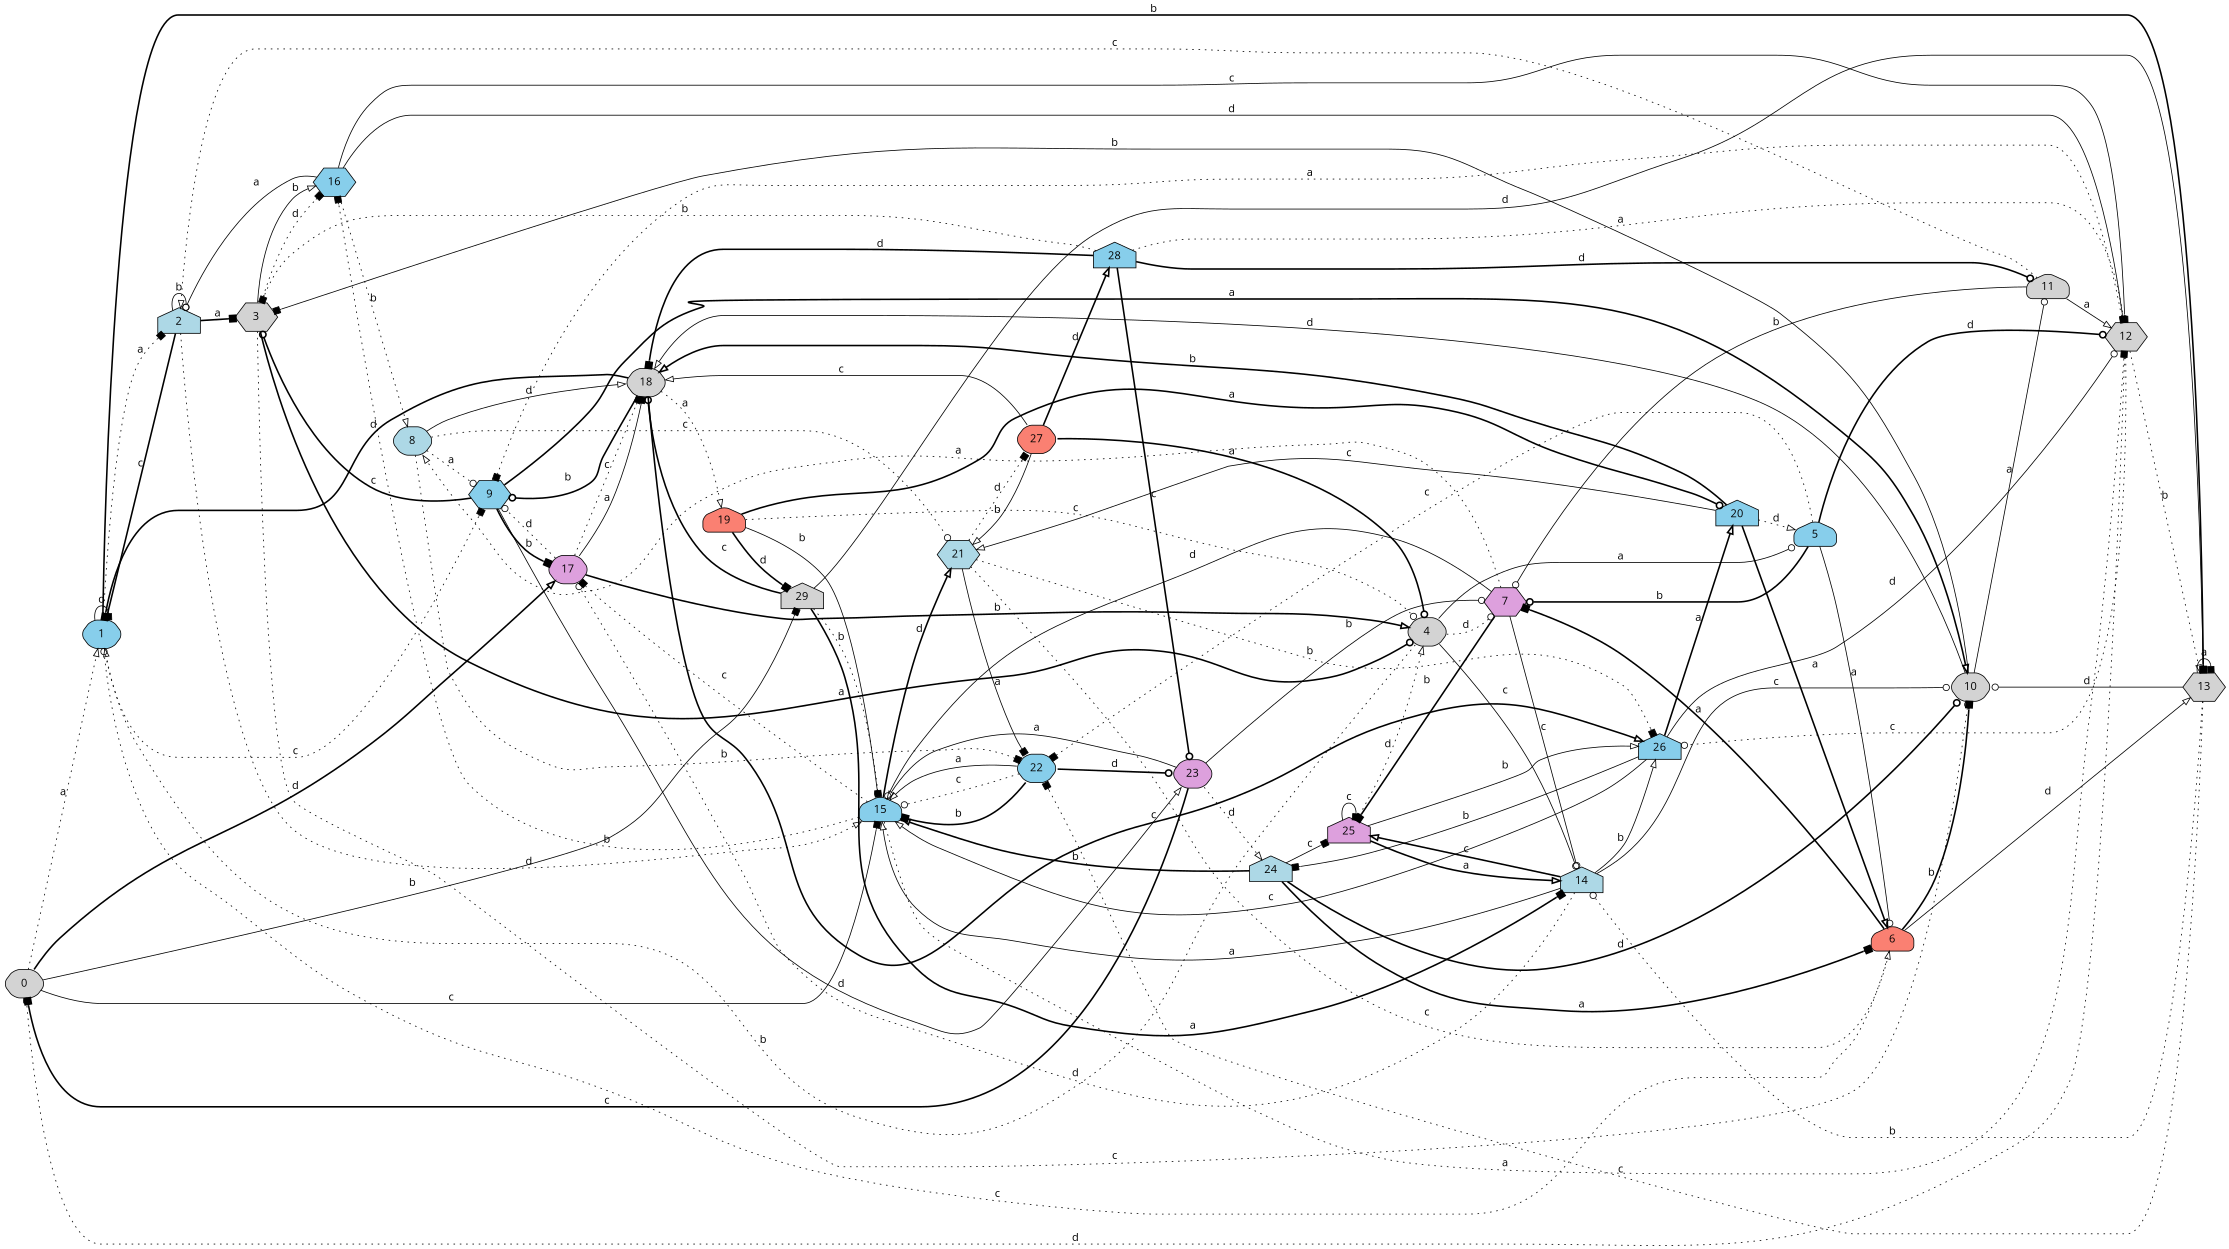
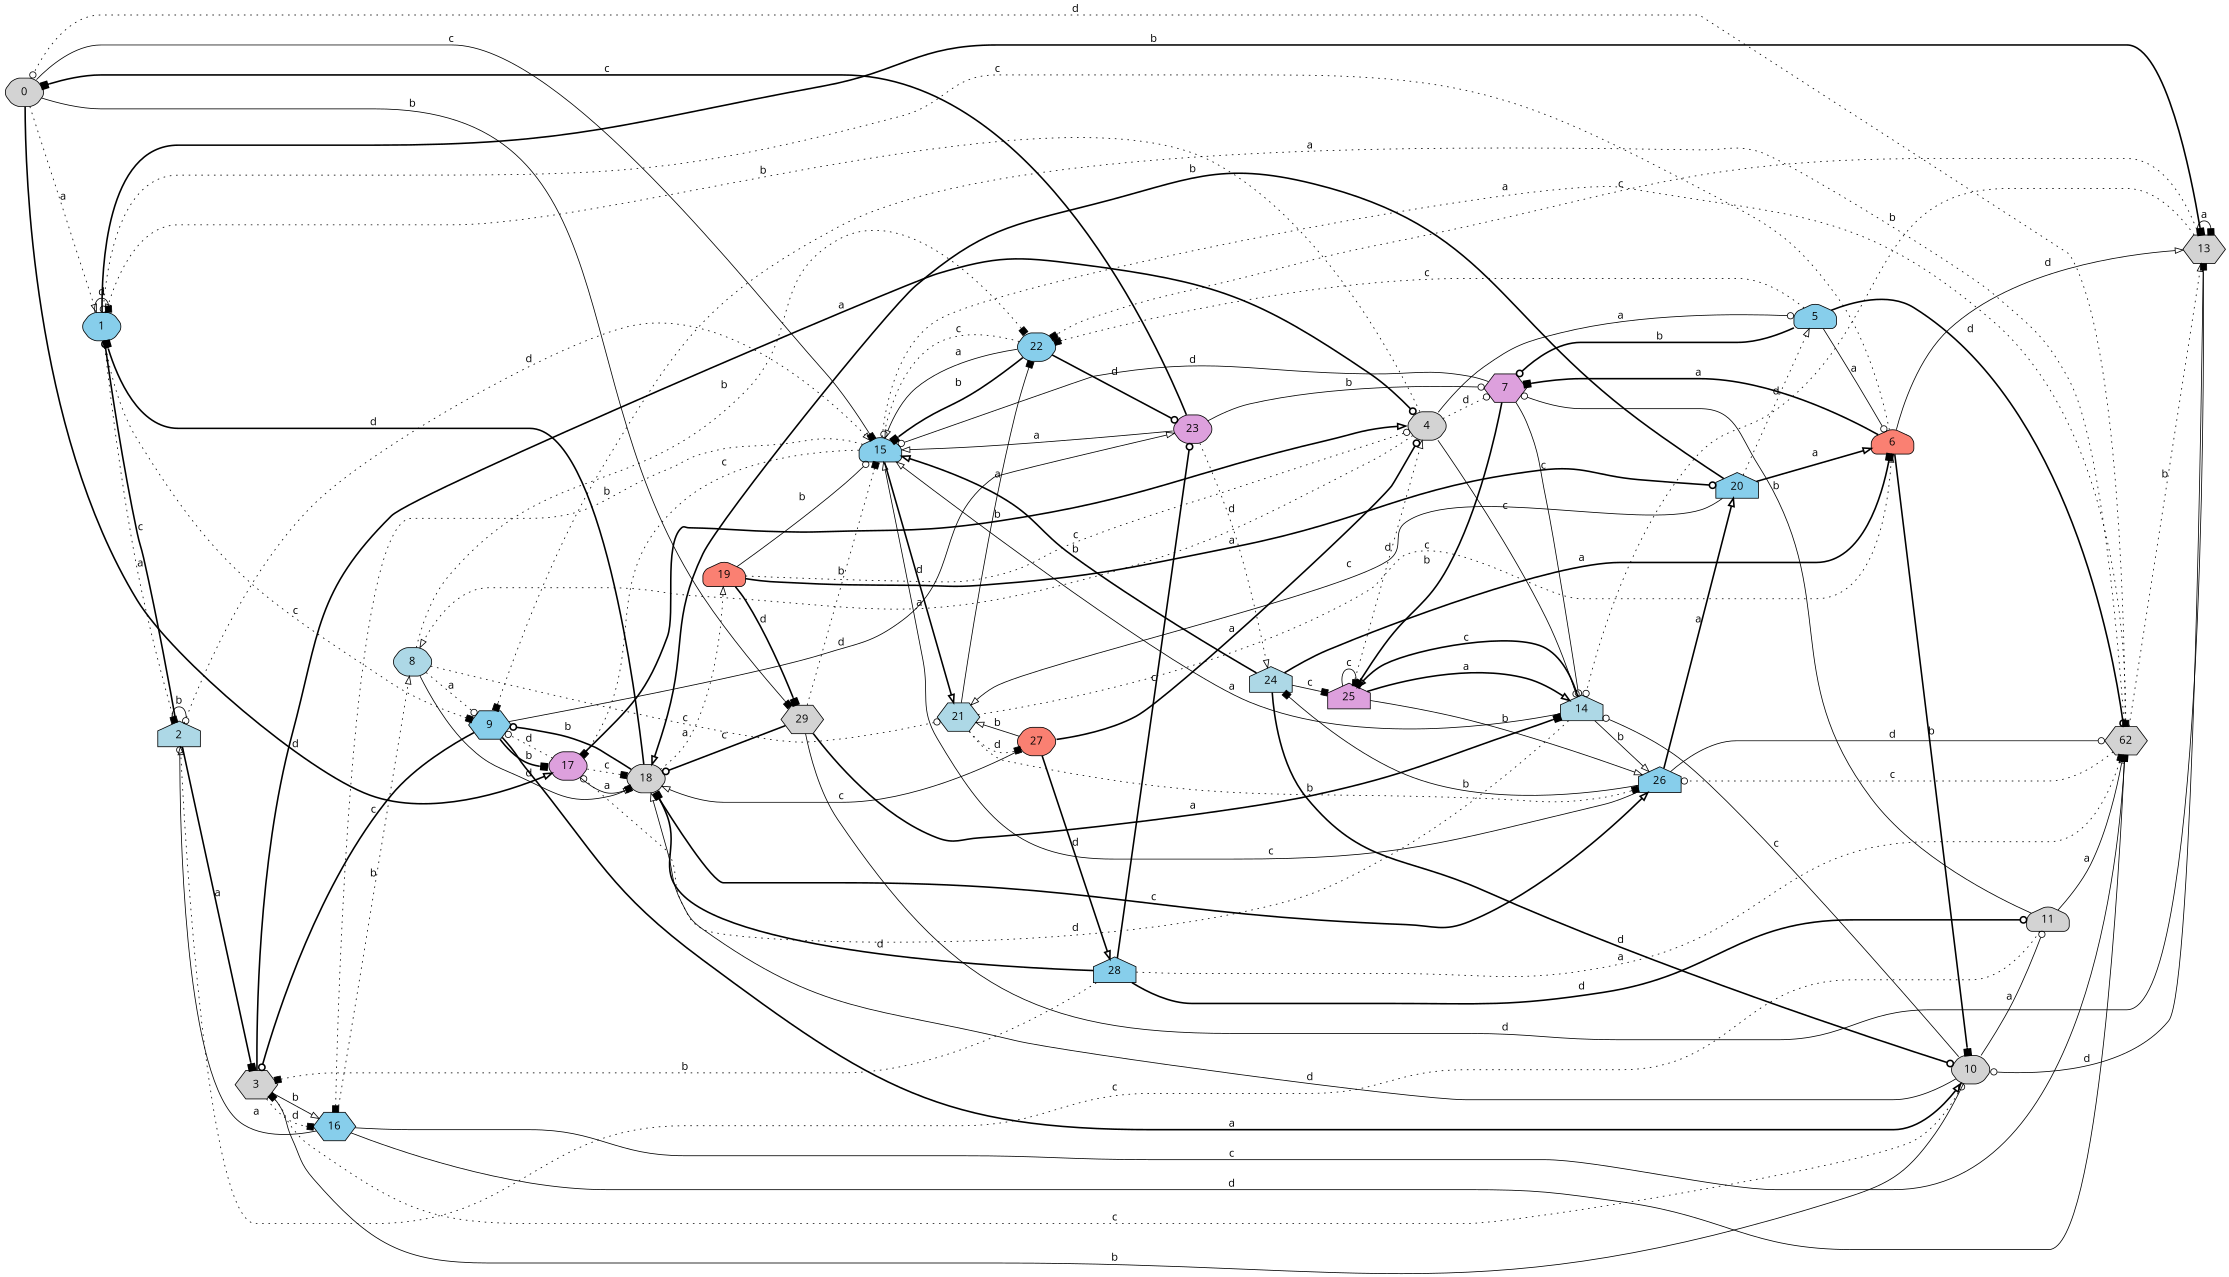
node "12": label "12" -> "62"
edge "7" -> "8": now "4" -> "8"
node "29": shape house -> hexagon
edge "14" -> "10": reversed
